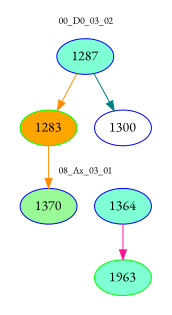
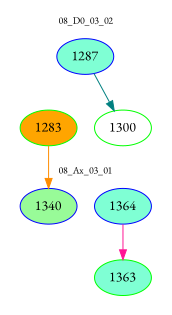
cluster "00_D0_03_02": label "00_D0_03_02" -> "08_D0_03_02"
edge "1287" -> "1283": removed
node "1300": color blue -> green
node "1370": label "1370" -> "1340"
node "1963": label "1963" -> "1363"
